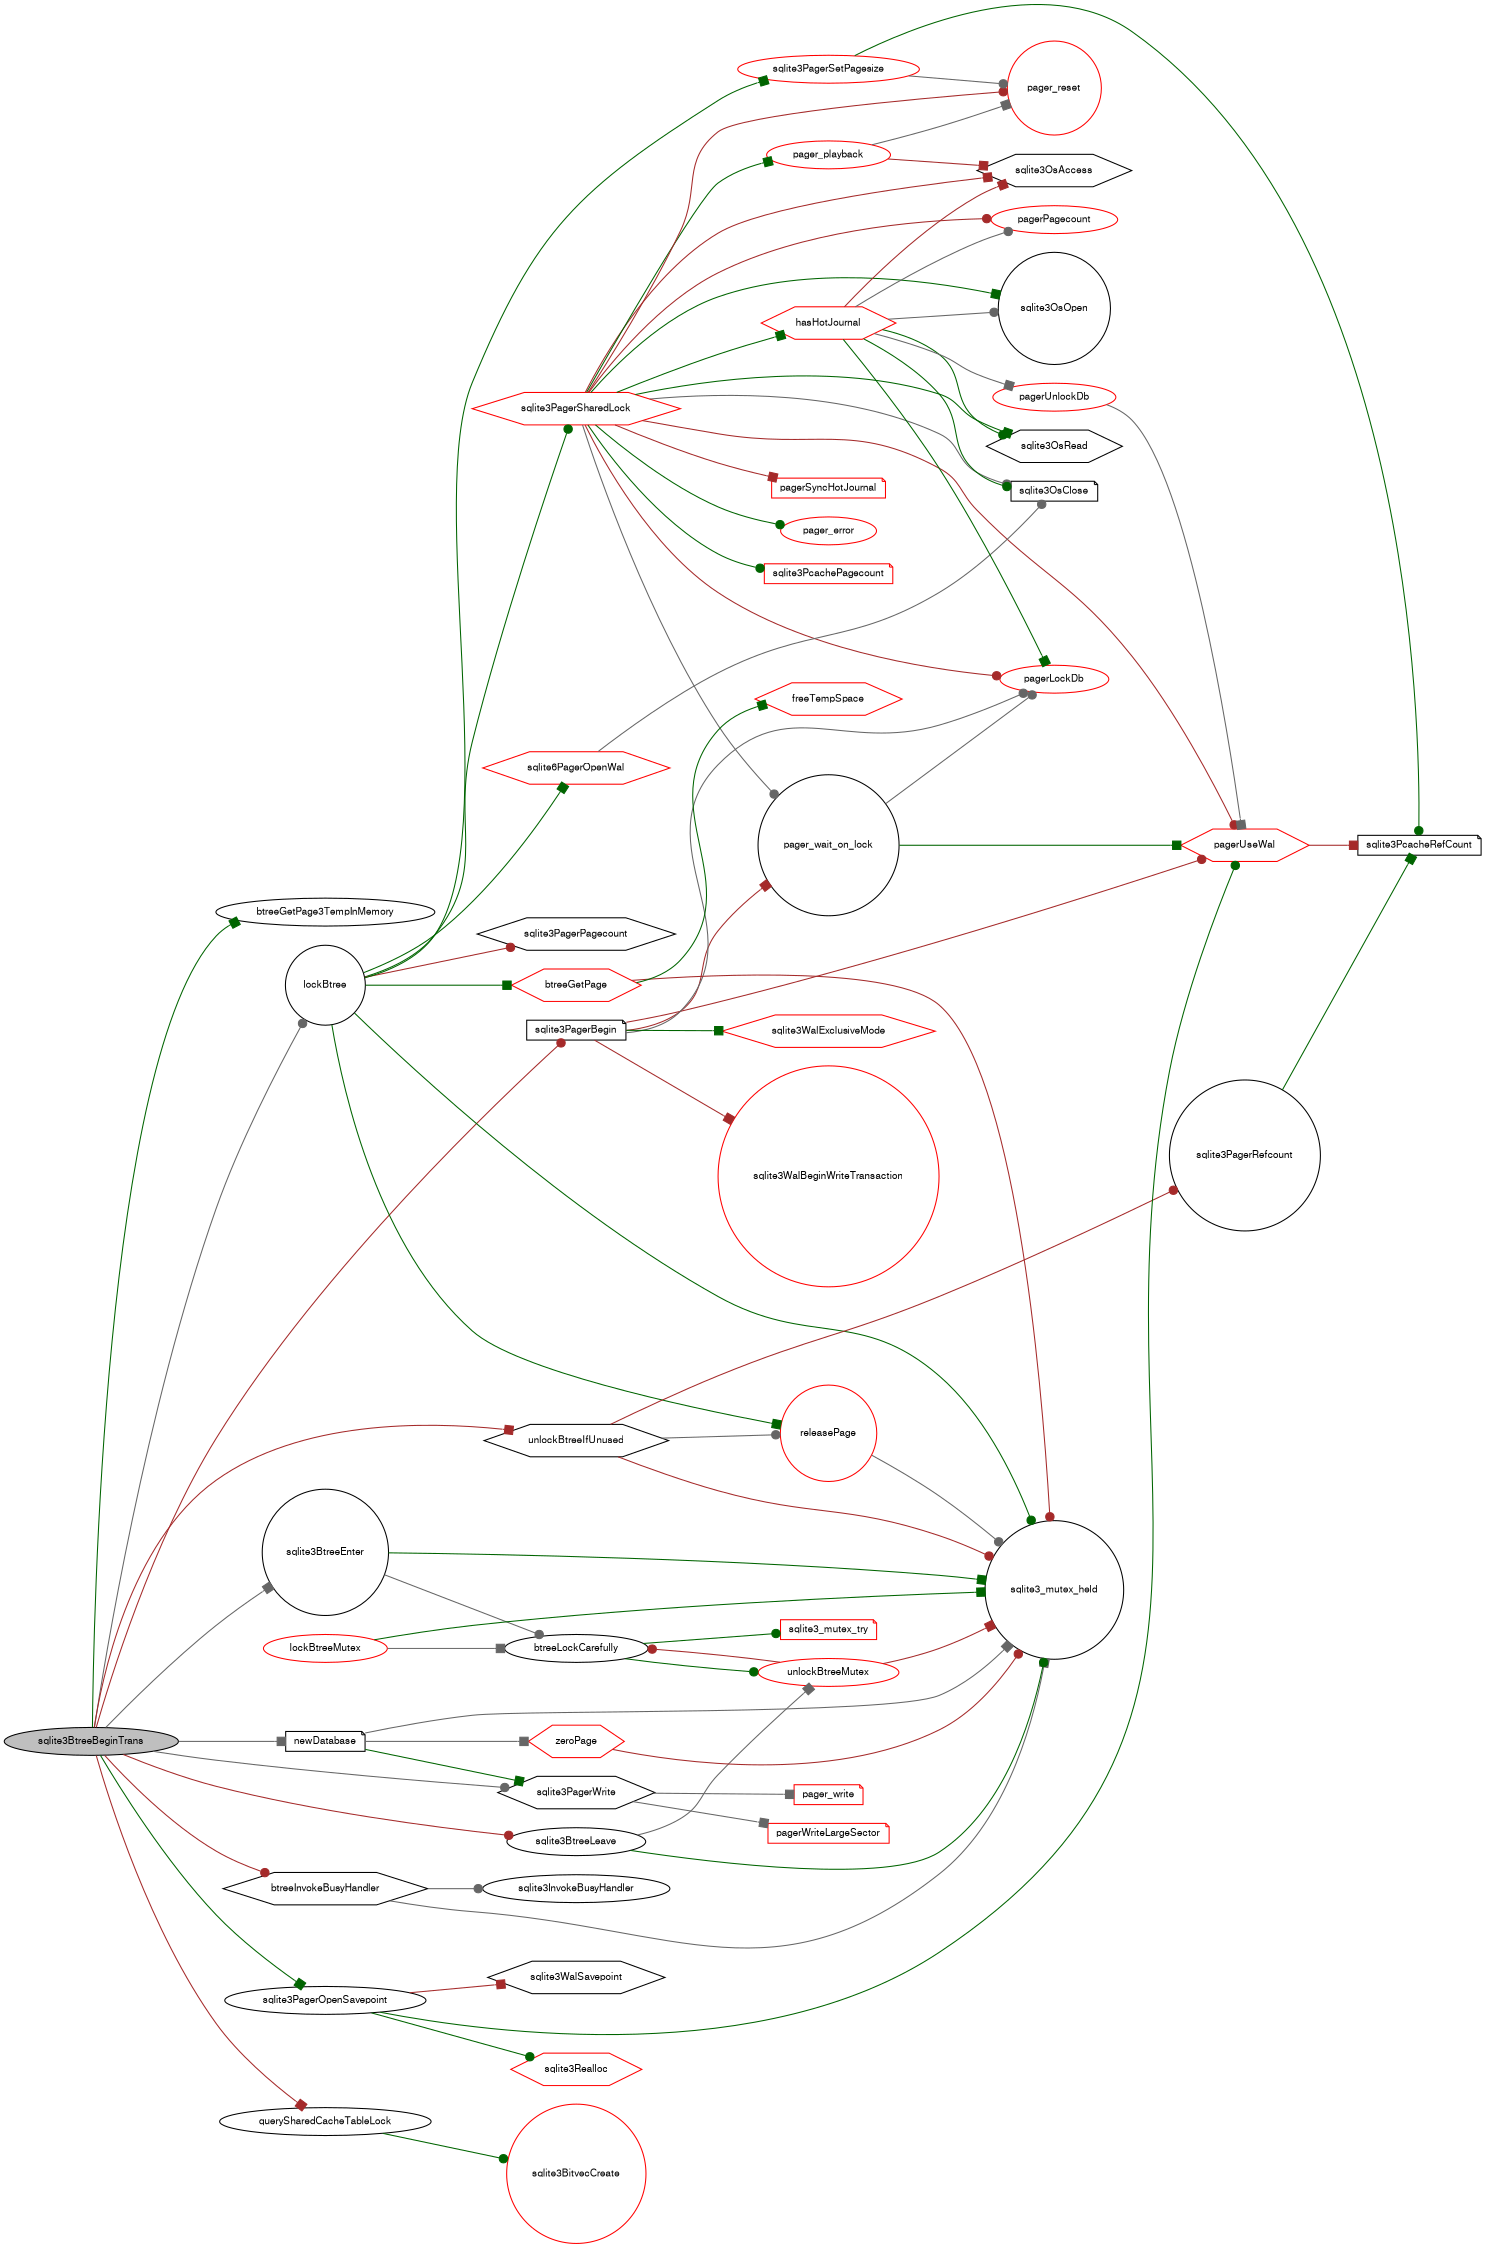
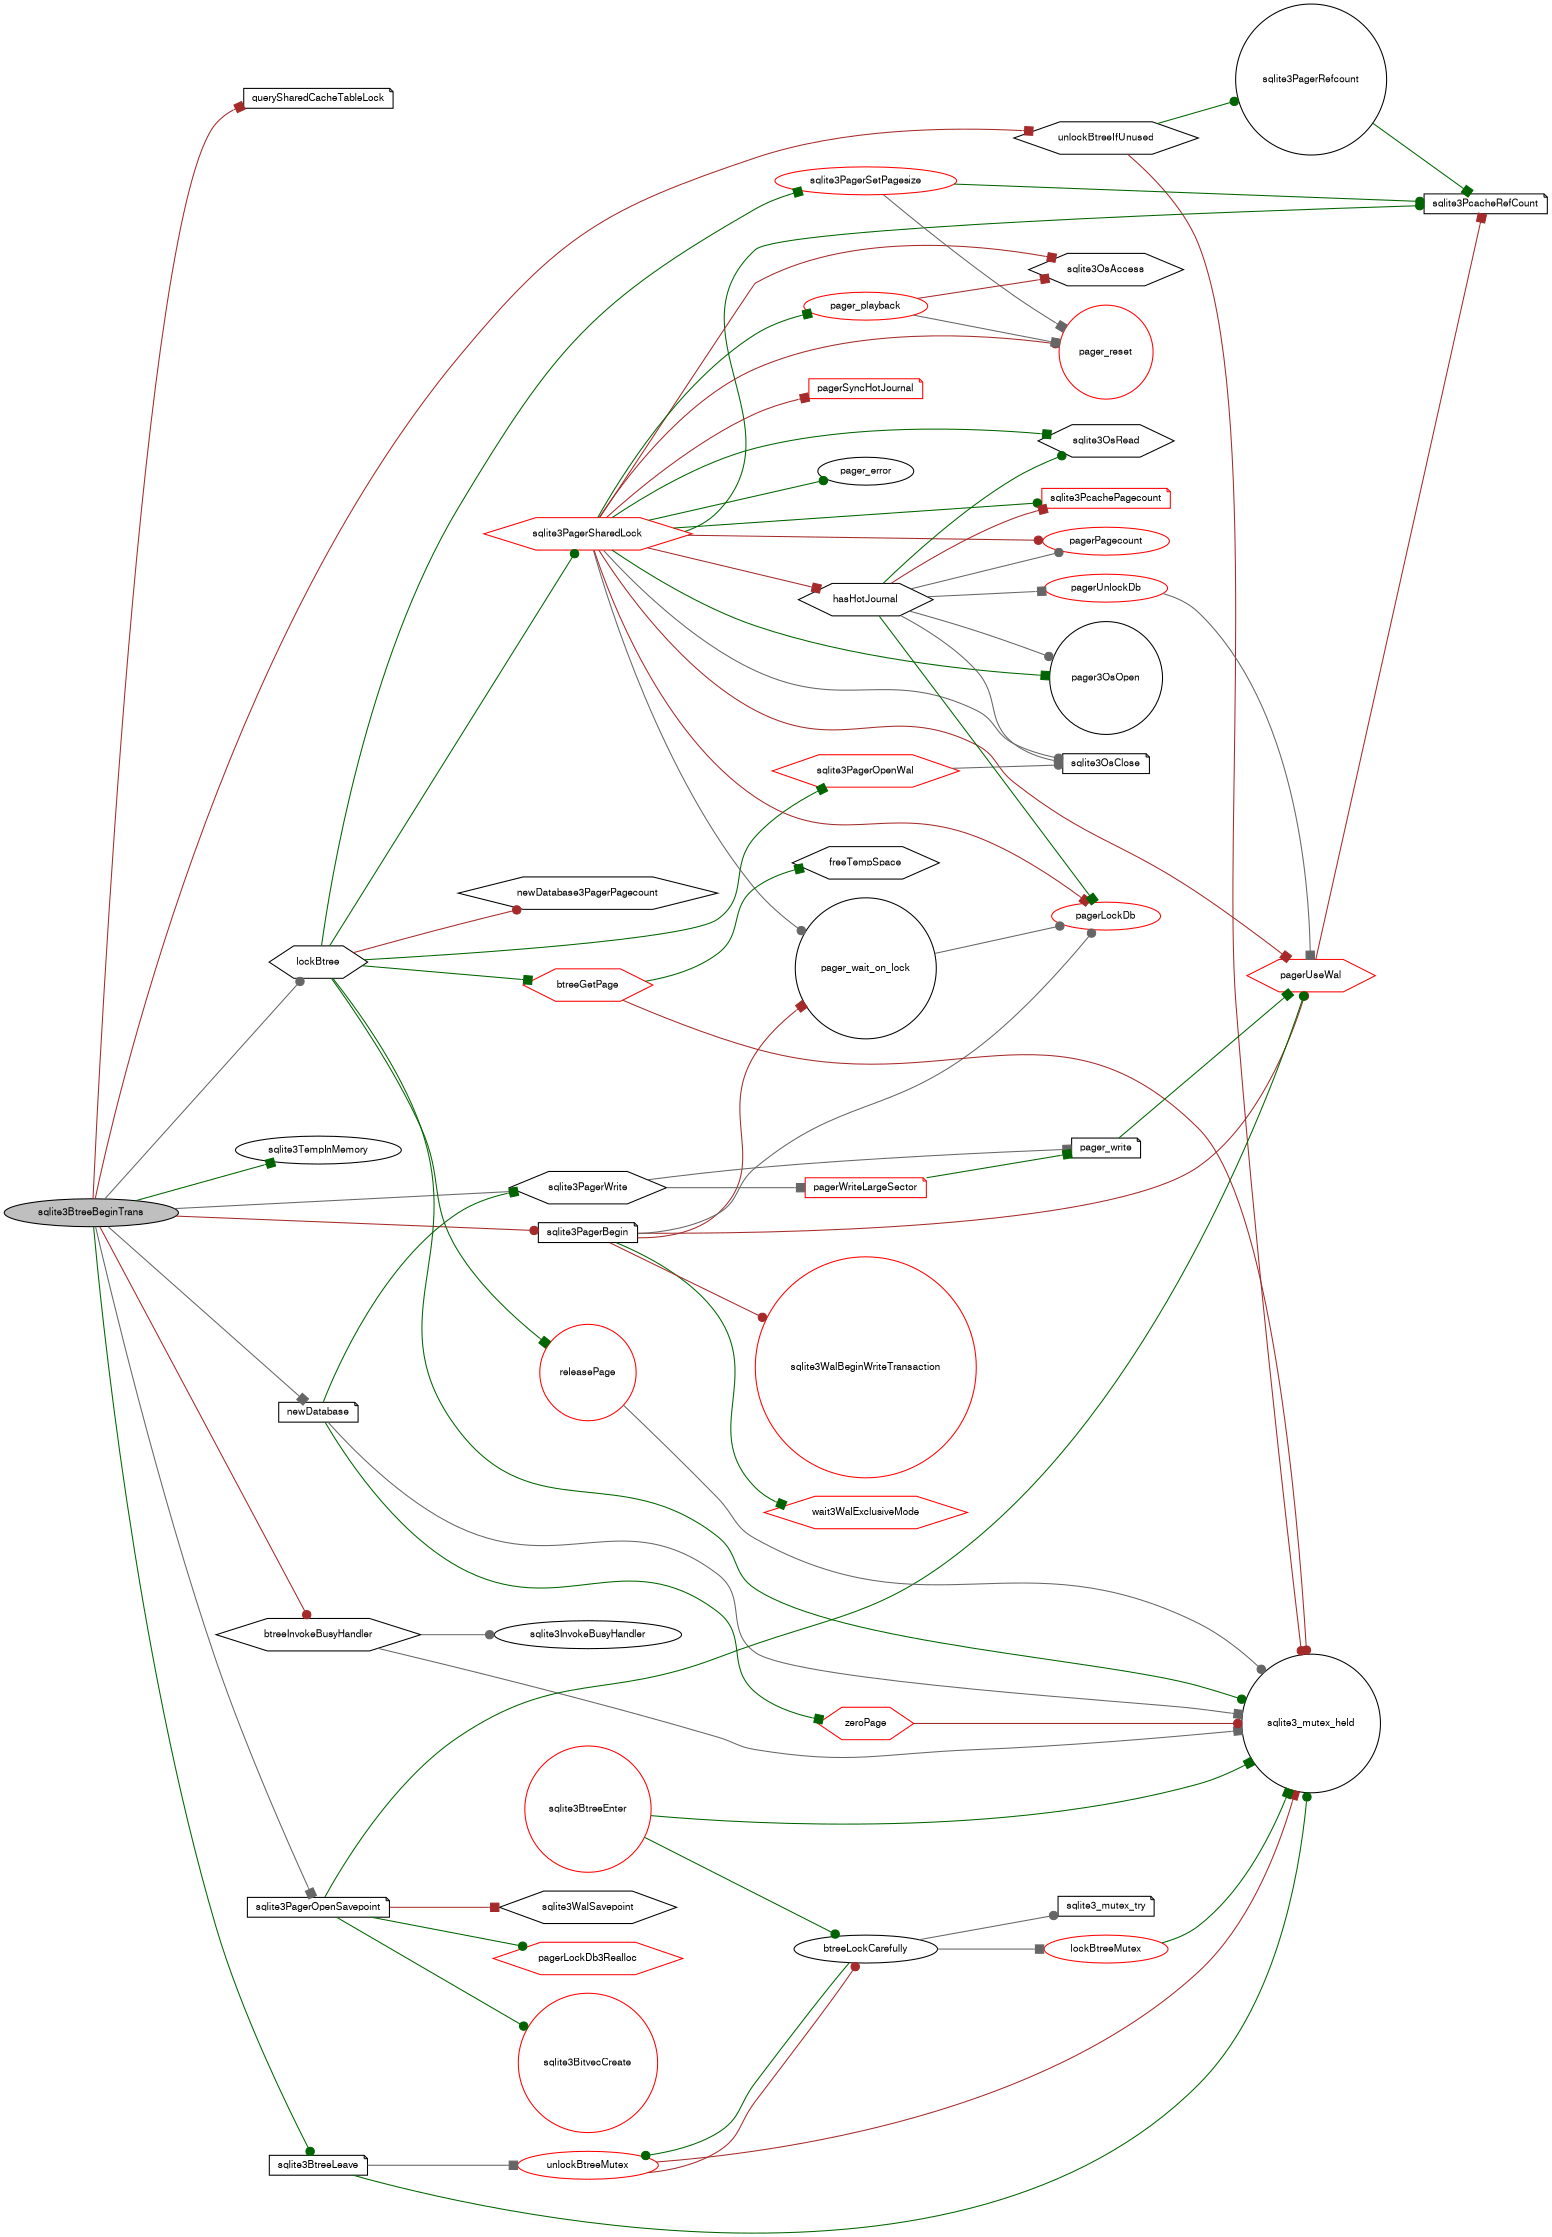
edge "sqlite3PagerSetPagesize" -> "pager_reset": arrowhead dot -> box
edge "sqlite3PagerSharedLock" -> "sqlite3PcacheRefCount": added
edge "hasHotJournal" -> "sqlite3OsAccess": now "hasHotJournal" -> "sqlite3PcachePagecount"
node "sqlite3OsOpen": label "sqlite3OsOpen" -> "pager3OsOpen"
node "hasHotJournal": color red -> black
edge "sqlite3PagerSharedLock" -> "hasHotJournal": color darkgreen -> brown
edge "hasHotJournal" -> "sqlite3OsClose": color darkgreen -> gray40
edge "sqlite3PagerSharedLock" -> "pagerUseWal": arrowhead dot -> box
node "pager_error": color red -> black
edge "sqlite3PagerSharedLock" -> "pagerLockDb": arrowhead dot -> box
node "freeTempSpace": color red -> black
node "sqlite6PagerOpenWal": label "sqlite6PagerOpenWal" -> "sqlite3PagerOpenWal"
edge "pager_wait_on_lock" -> "pagerUseWal": now "pager_write" -> "pagerUseWal"
node "btreeGetPage3TempInMemory": label "btreeGetPage3TempInMemory" -> "sqlite3TempInMemory"
node "sqlite3PagerPagecount": label "sqlite3PagerPagecount" -> "newDatabase3PagerPagecount"
node "lockBtree": shape circle -> hexagon
node "sqlite3WalExclusiveMode": label "sqlite3WalExclusiveMode" -> "wait3WalExclusiveMode"
edge "sqlite3PagerBegin" -> "sqlite3WalBeginWriteTransaction": arrowhead box -> dot
edge "pagerWriteLargeSector" -> "pager_write": added
edge "unlockBtreeIfUnused" -> "sqlite3PagerRefcount": color brown -> darkgreen
edge "unlockBtreeIfUnused" -> "releasePage": removed
node "sqlite3BtreeEnter": color black -> red
edge "sqlite3BtreeEnter" -> "btreeLockCarefully": color gray40 -> darkgreen
node "sqlite3_mutex_try": color red -> black
edge "btreeLockCarefully" -> "sqlite3_mutex_try": color darkgreen -> gray40
edge "lockBtreeMutex" -> "btreeLockCarefully": reversed
edge "sqlite3BtreeBeginTrans" -> "sqlite3BtreeEnter": removed
edge "newDatabase" -> "zeroPage": color gray40 -> darkgreen
node "pager_write": color red -> black
edge "sqlite3BtreeBeginTrans" -> "sqlite3BtreeLeave": color brown -> darkgreen
node "sqlite3BtreeLeave": shape ellipse -> note
edge "sqlite3BtreeBeginTrans" -> "sqlite3PagerOpenSavepoint": color darkgreen -> gray40
node "sqlite3PagerOpenSavepoint": shape ellipse -> note
node "sqlite3Realloc": label "sqlite3Realloc" -> "pagerLockDb3Realloc"
node "querySharedCacheTableLock": shape ellipse -> note
edge "querySharedCacheTableLock" -> "sqlite3BitvecCreate": now "sqlite3PagerOpenSavepoint" -> "sqlite3BitvecCreate"
